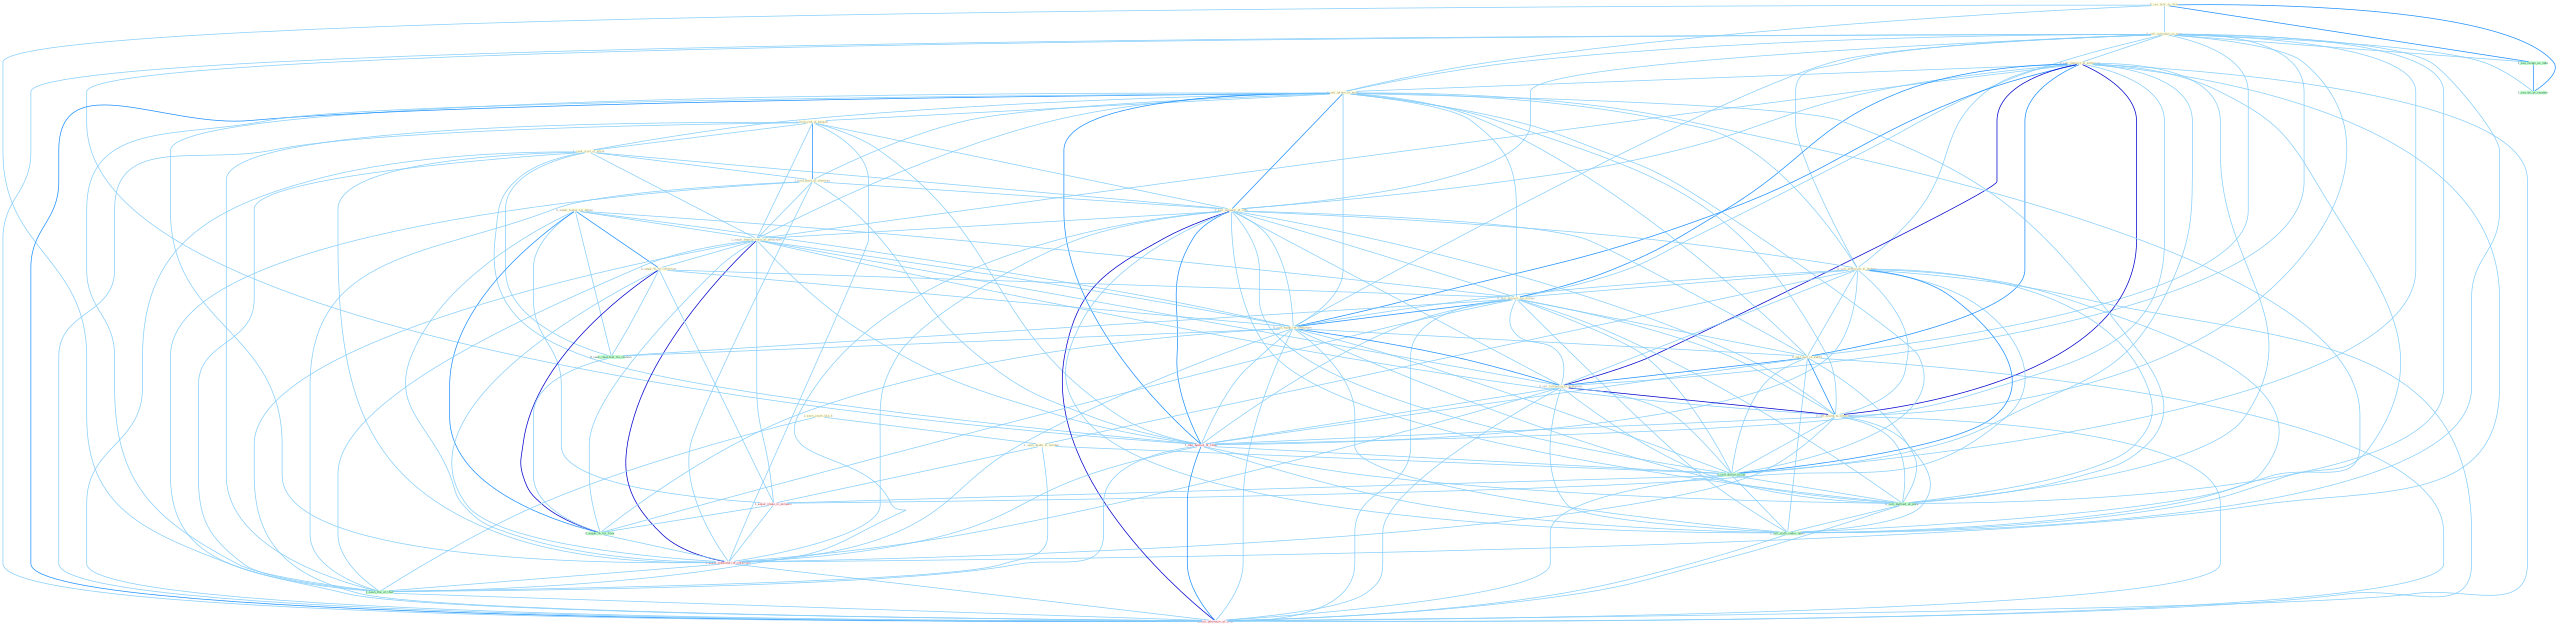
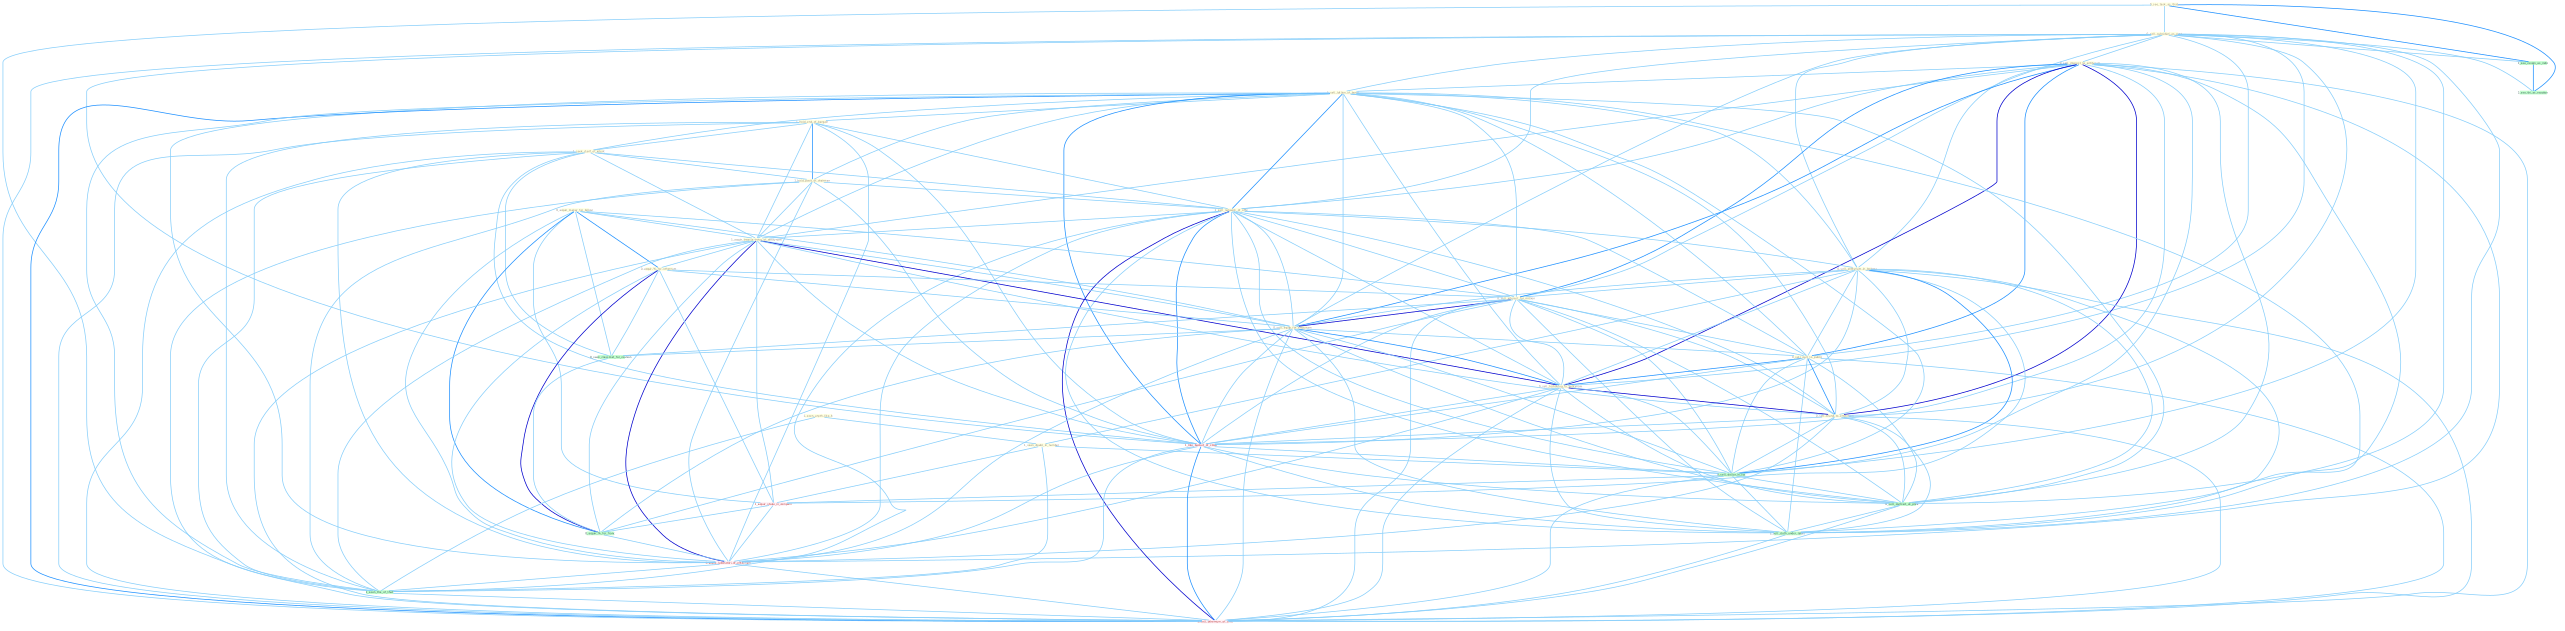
edge "0_see_task_as_that" -- "1_sell_billion_of_bond": now "0_sell_technolog_to_entitynam" -- "1_sell_billion_of_bond"
edge "1_acquir_treasur-trove_of_entitynam" -- "0_sell_technolog_to_entitynam": color #87cefa -> #0000cd
edge "0_sell_interest_for_million" -- "0_sell_equip_for_entitynam": color #1e90ff -> #0000cd
